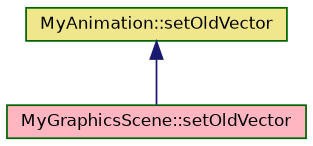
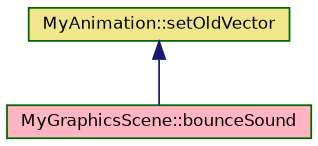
node "MyGraphicsScene::setOldVector": label "MyGraphicsScene::setOldVector" -> "MyGraphicsScene::bounceSound"
